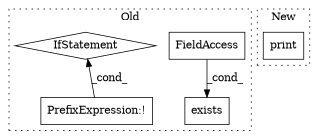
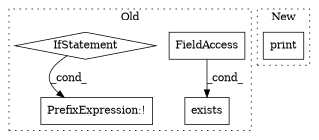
edge "PrefixExpression:!" -> "IfStatement": reversed
